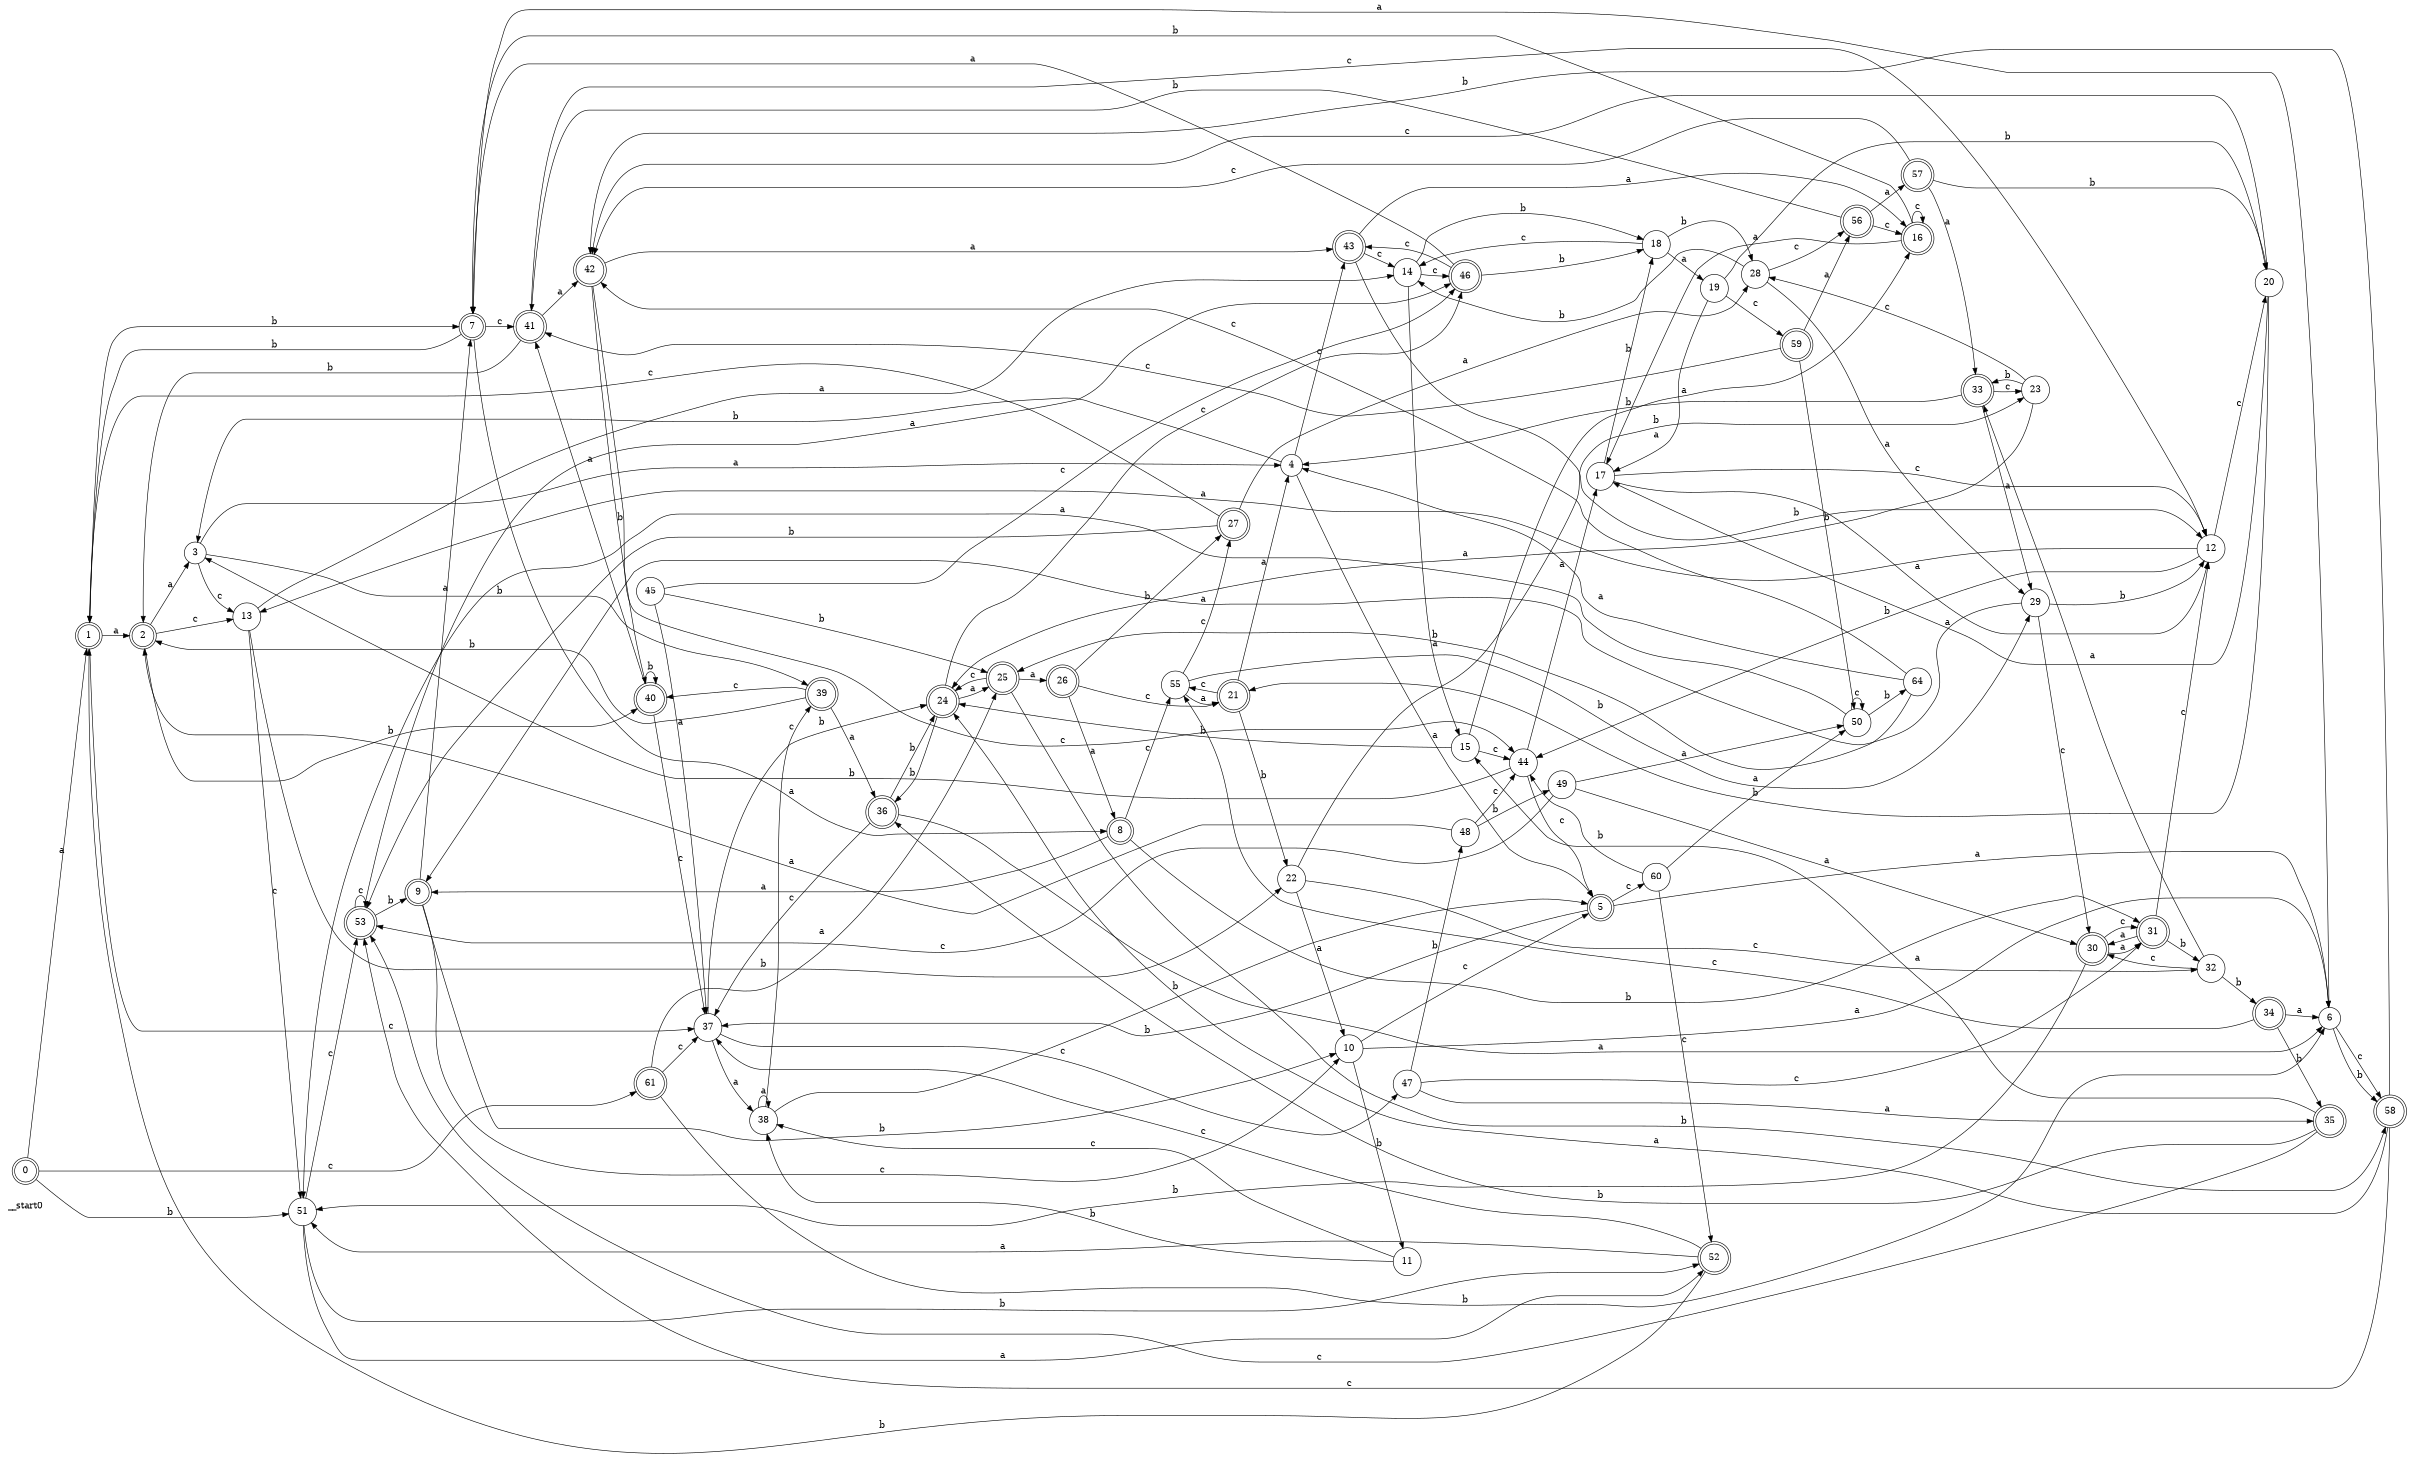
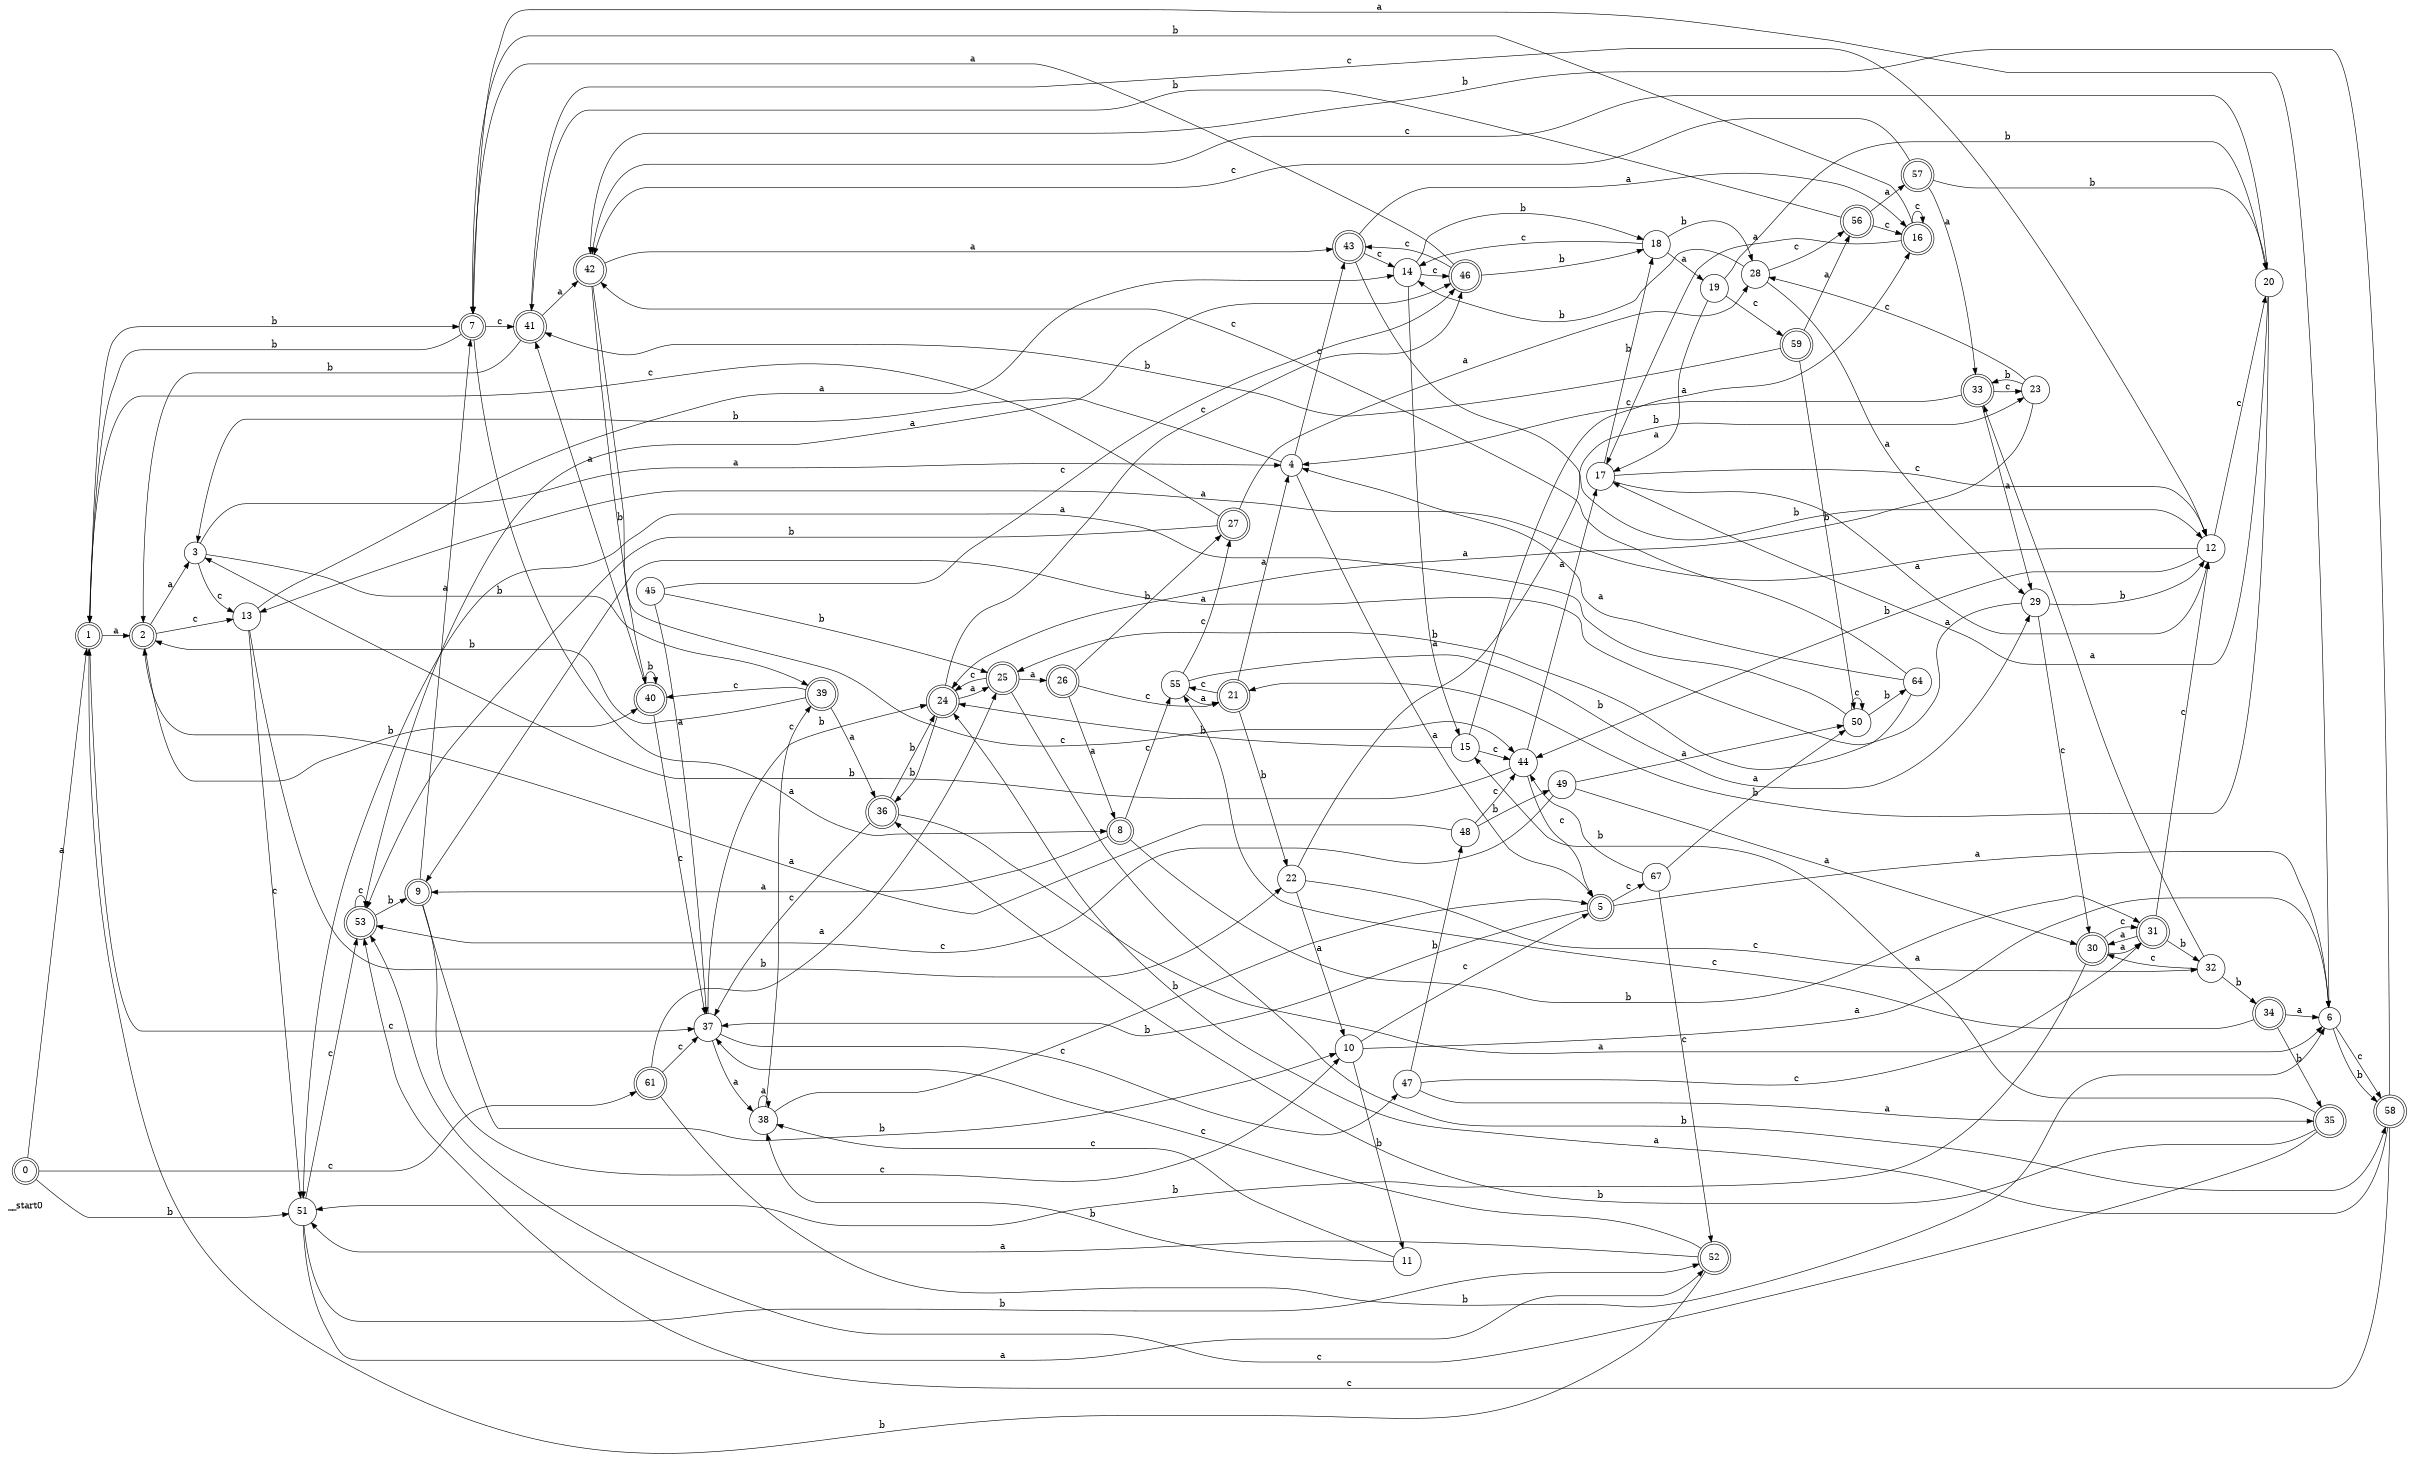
edge "59" -> "41": label "c" -> "b"
edge "33" -> "4": label "b" -> "c"
node "60": label "60" -> "67"
